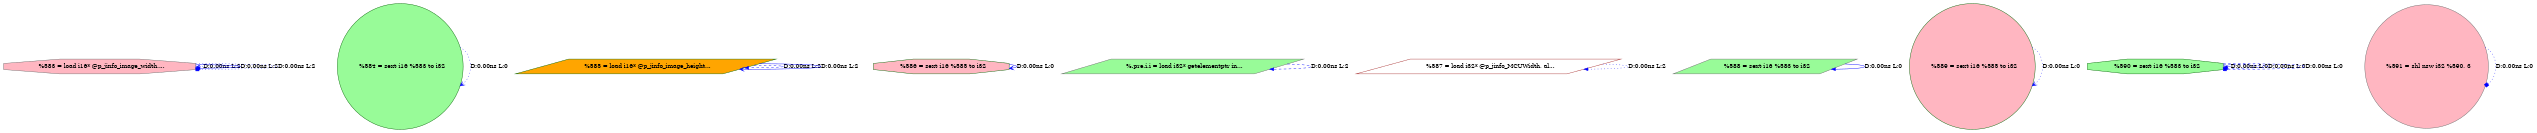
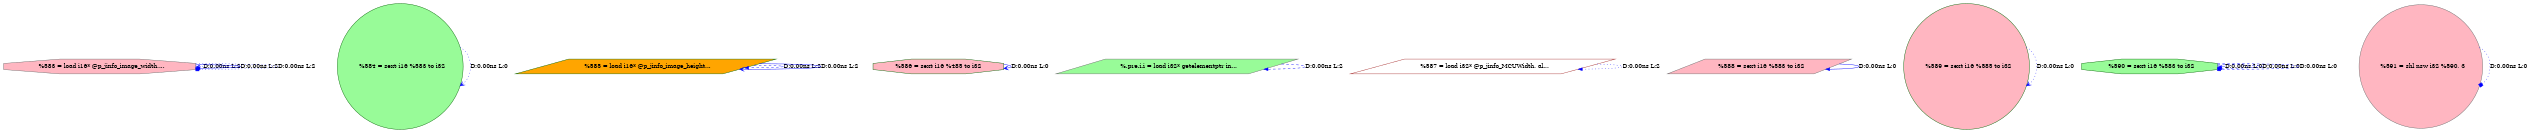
node "%586 = sext i16 %585 to i32": label "%586 = sext i16 %585 to i32" -> "%586 = sext i16 %485 to i32"
node "%588 = sext i16 %583 to i32": fillcolor palegreen -> lightpink
